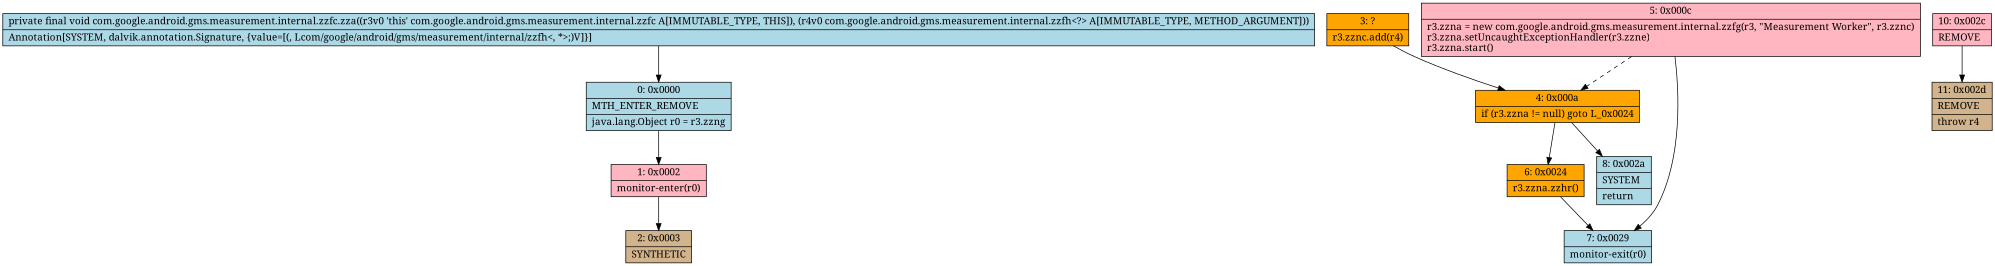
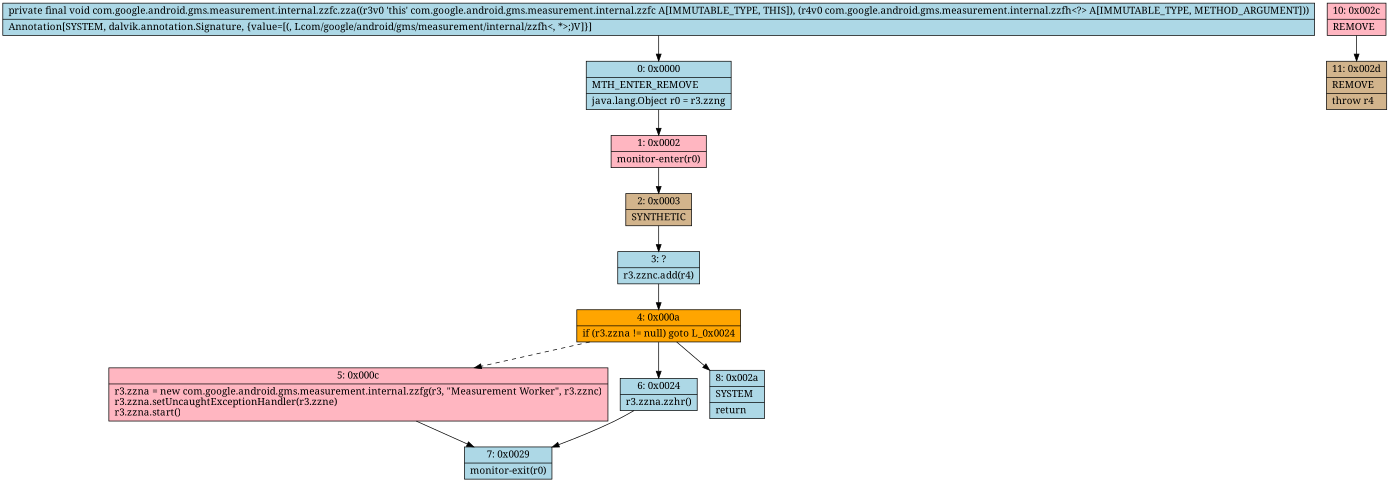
node "3: ?": fillcolor orange -> lightblue
edge "5: 0x000c" -> "4: 0x000a": reversed
node "6: 0x0024": fillcolor orange -> lightblue
edge "2: 0x0003" -> "3: ?": added
